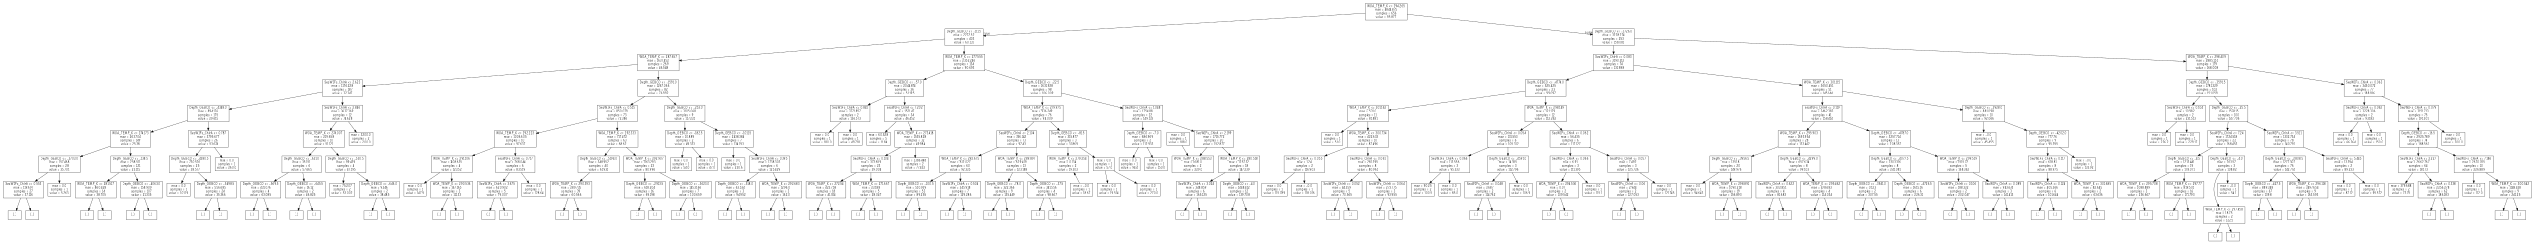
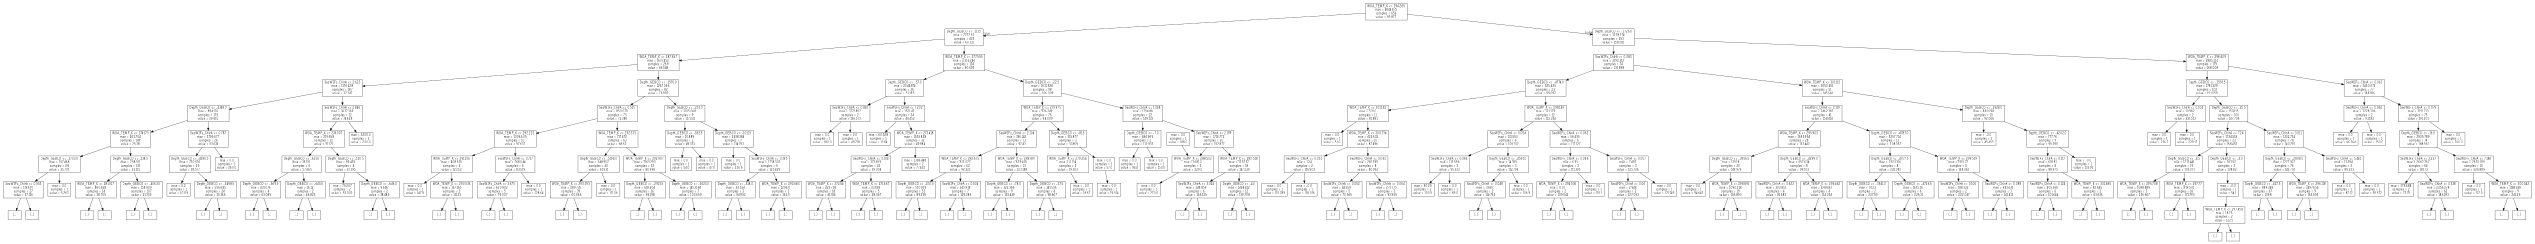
edge "mse = 0.0 samples = 1 value = 57.0" -> "mse = 0.0 samples = 1 value = 270.0": now "WOA_TEMP_K <= 288.553 mse = 1681.0 samples = 2 value = 229.0" -> "mse = 0.0 samples = 1 value = 270.0"
edge "mse = -0.0 samples = 1 value = 18.67" -> "WOA_TEMP_K <= 279.254 mse = 0.134 samples = 2 value = 19.303": reversed
edge "Depth_GEBCO <= -4.0 mse = 763.57 samples = 3 value = 108.82" -> "WOA_TEMP_K <= 297.458 mse = 18.75 samples = 2 value = 122.5": now "mse = -0.0 samples = 1 value = 54.1" -> "WOA_TEMP_K <= 297.458 mse = 18.75 samples = 2 value = 122.5"
node "mse = 0.0 samples = 1 value = 111.06": added
